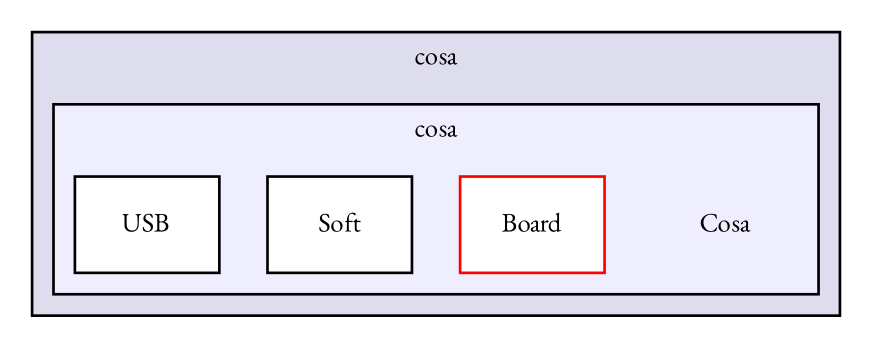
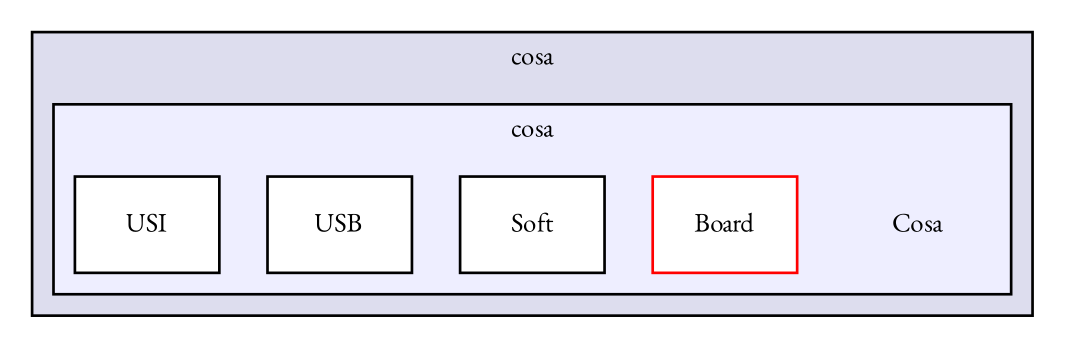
node "USI": added
